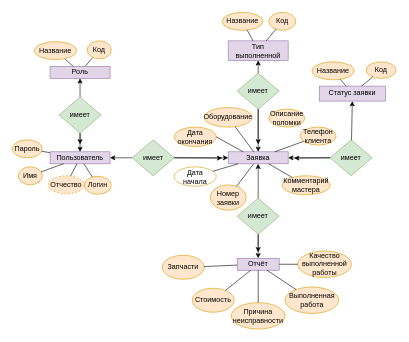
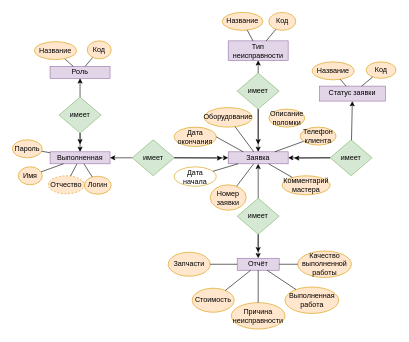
node "Тип выполненной": label "Тип выполненной" -> "Тип неисправности"
node "Пользователь": label "Пользователь" -> "Выполненная"
node "Запчасти": moved (183, 267) -> (189, 264)
